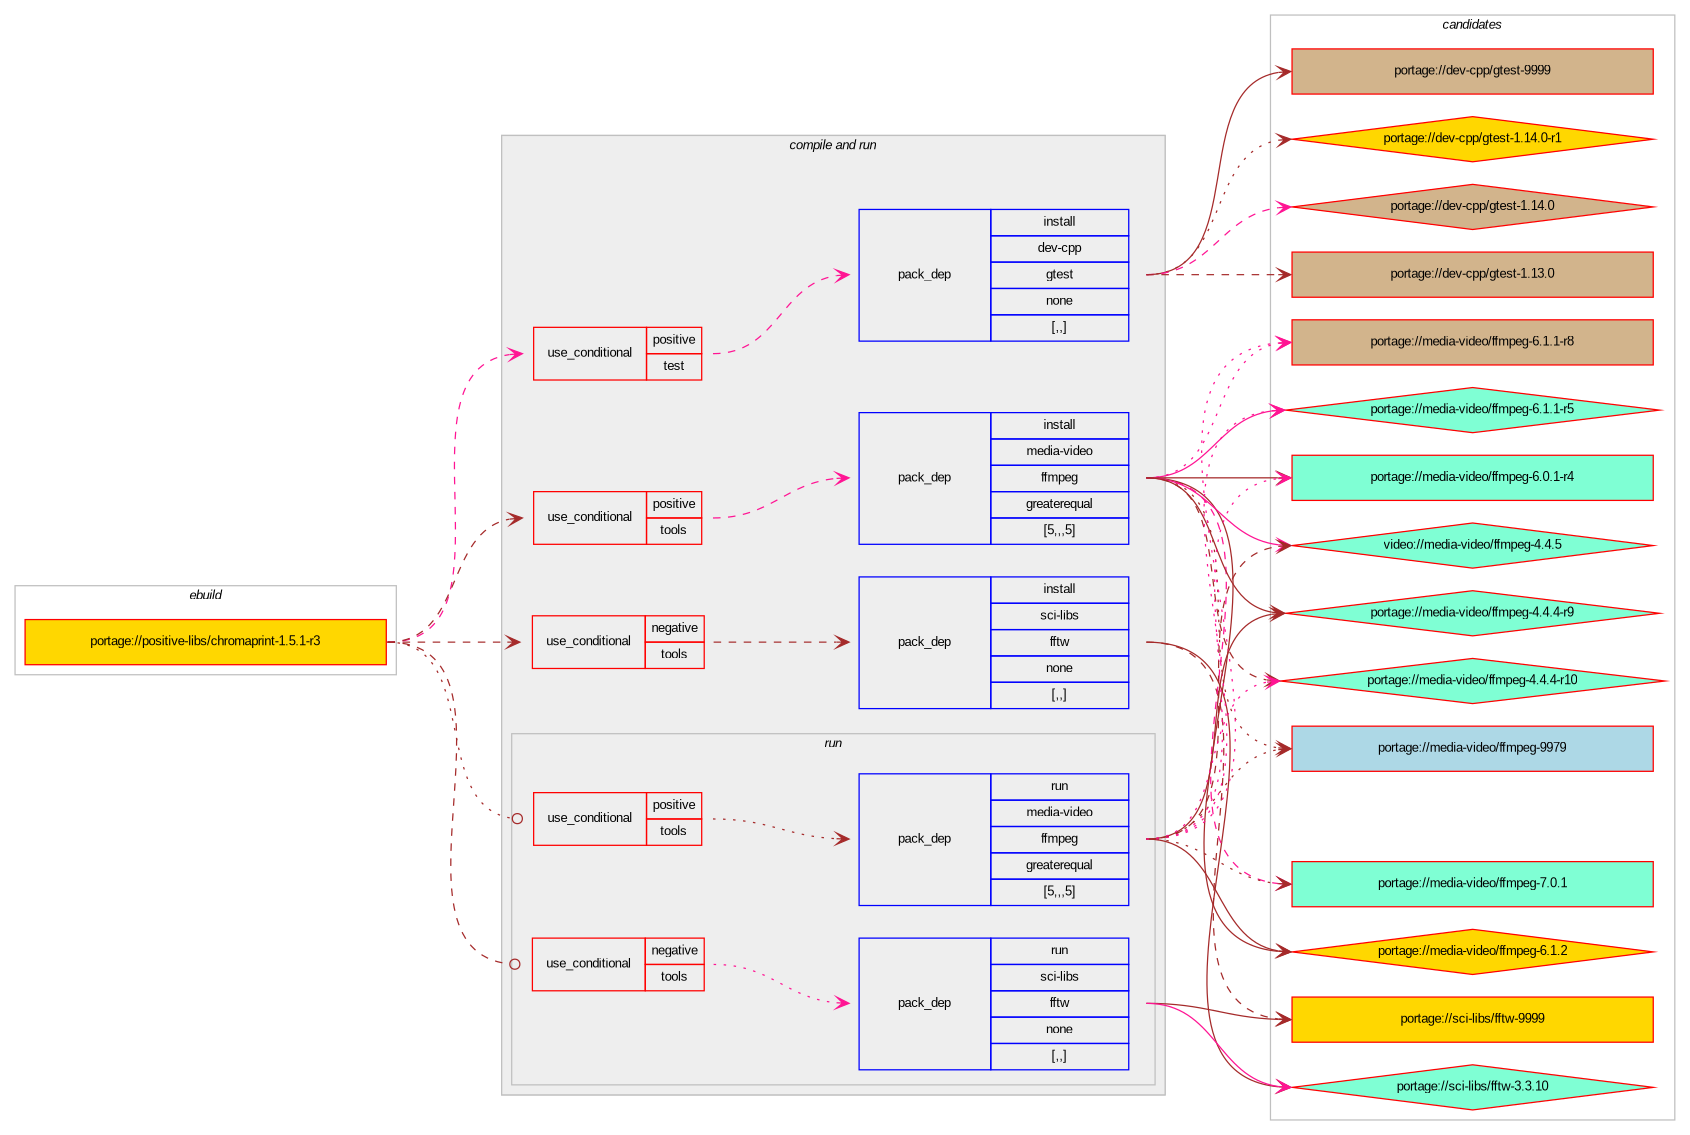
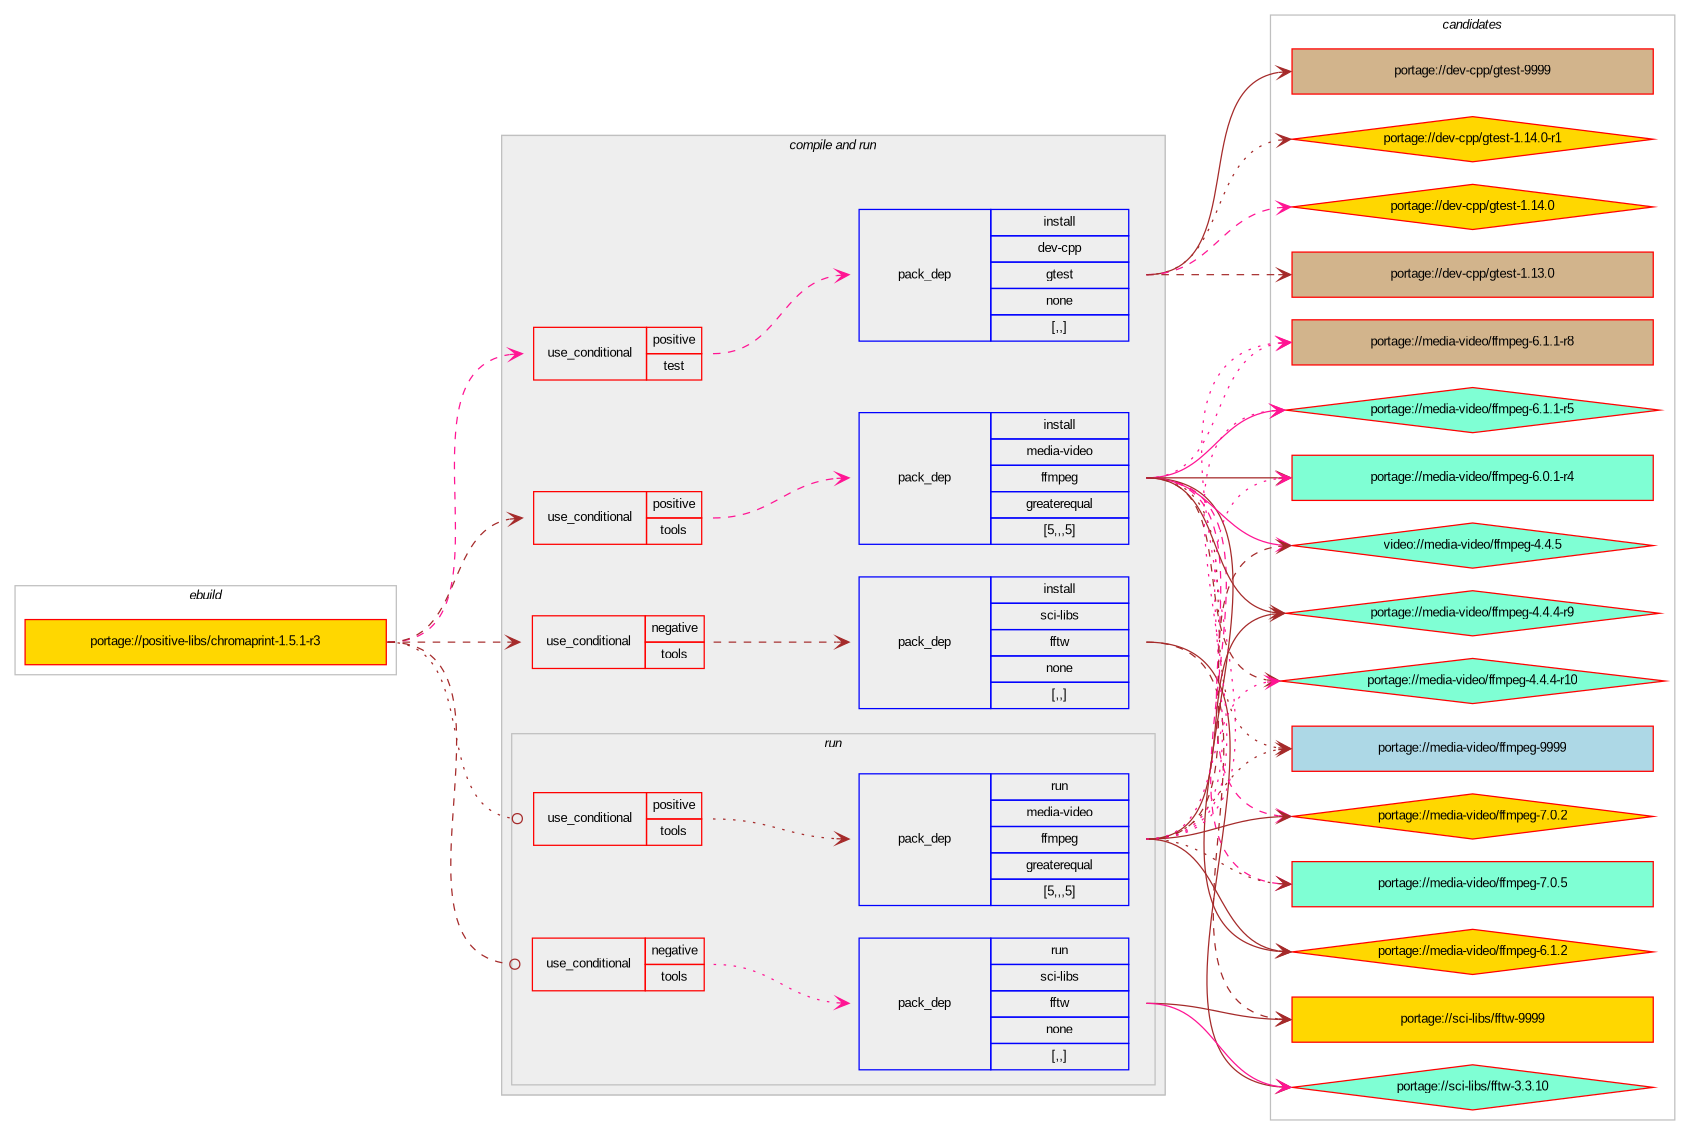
node "portage://dev-cpp/gtest-1.14.0": fillcolor tan -> gold
node "portage://media-video/ffmpeg-9979": label "portage://media-video/ffmpeg-9979" -> "portage://media-video/ffmpeg-9999"
node "portage://media-video/ffmpeg-7.0.2": added
node "portage://media-video/ffmpeg-7.0.1": label "portage://media-video/ffmpeg-7.0.1" -> "portage://media-video/ffmpeg-7.0.5"
